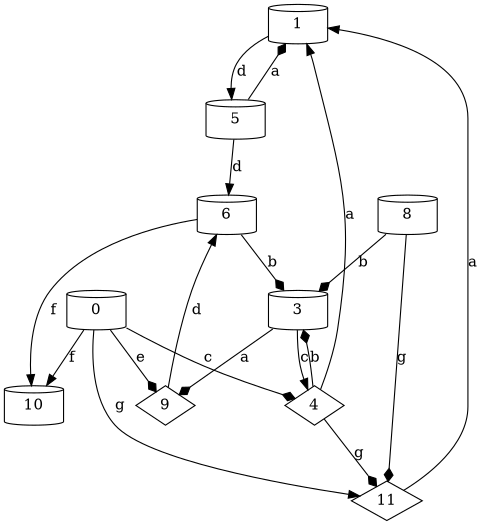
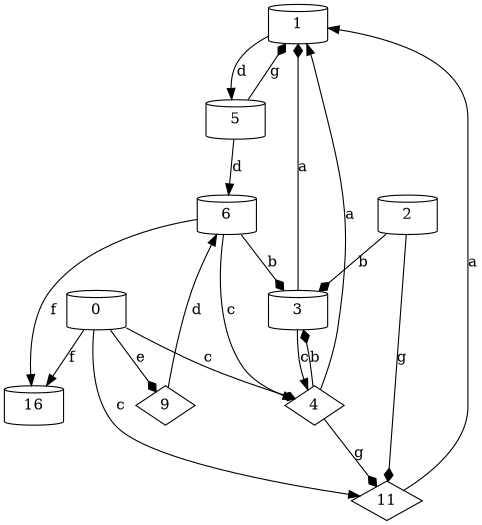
edge "5" -> "1": label "a" -> "g"
node "8": label "8" -> "2"
edge "6" -> "4": added, label "c"
edge "3" -> "9": now "3" -> "1"
node "10": label "10" -> "16"
edge "0" -> "11": label "g" -> "c"
